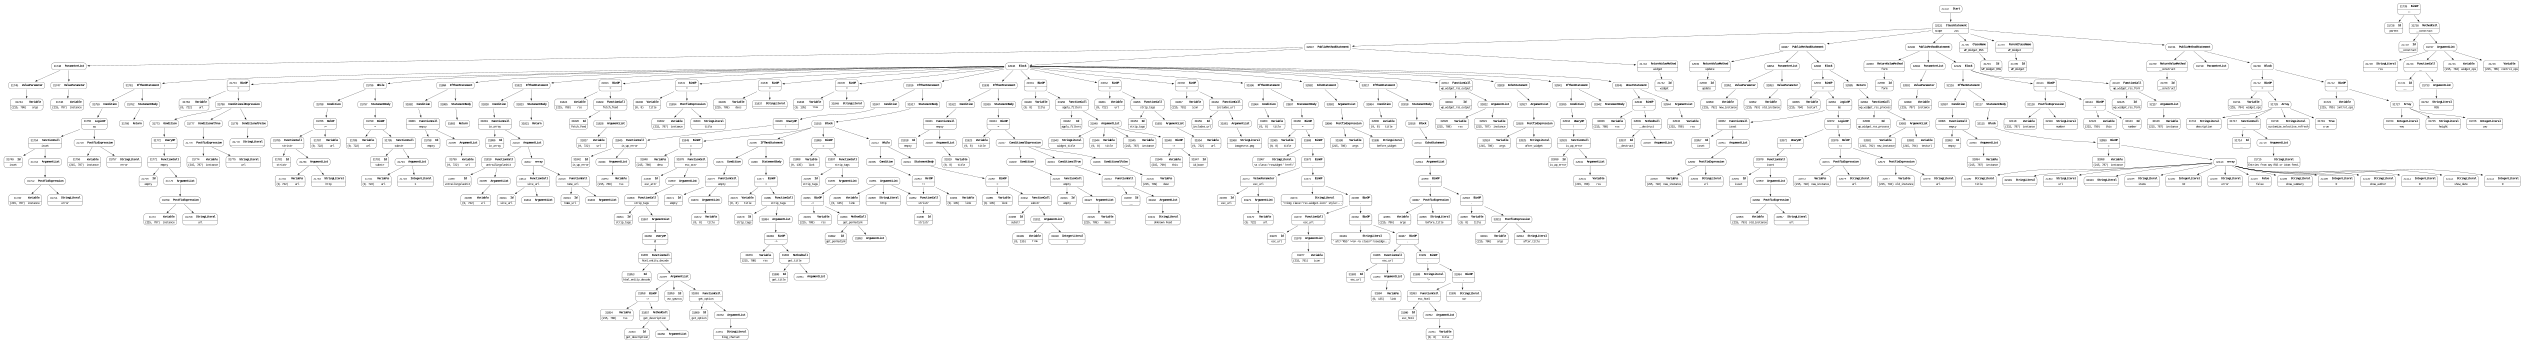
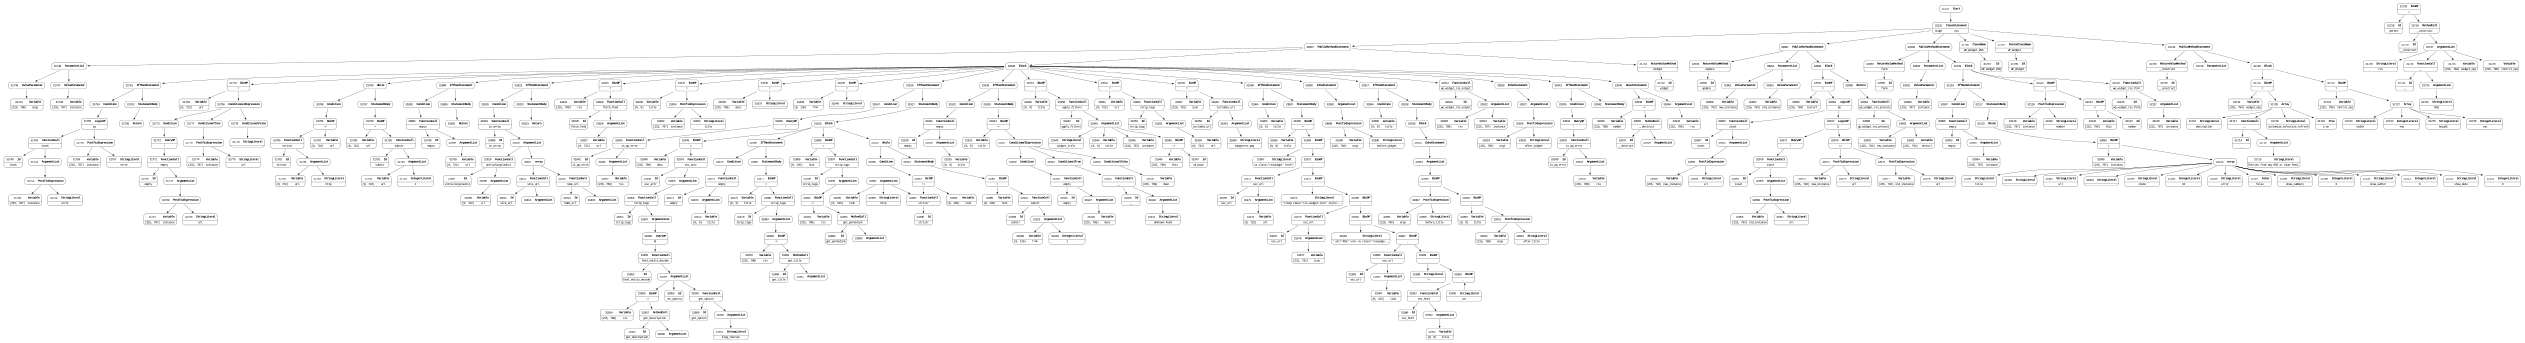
node "31723": added
node "32036": text "rss" -> "number"
node "31972": text "ValueParameter" -> "FunctionCall"
edge "31994" -> "31995": reversed
